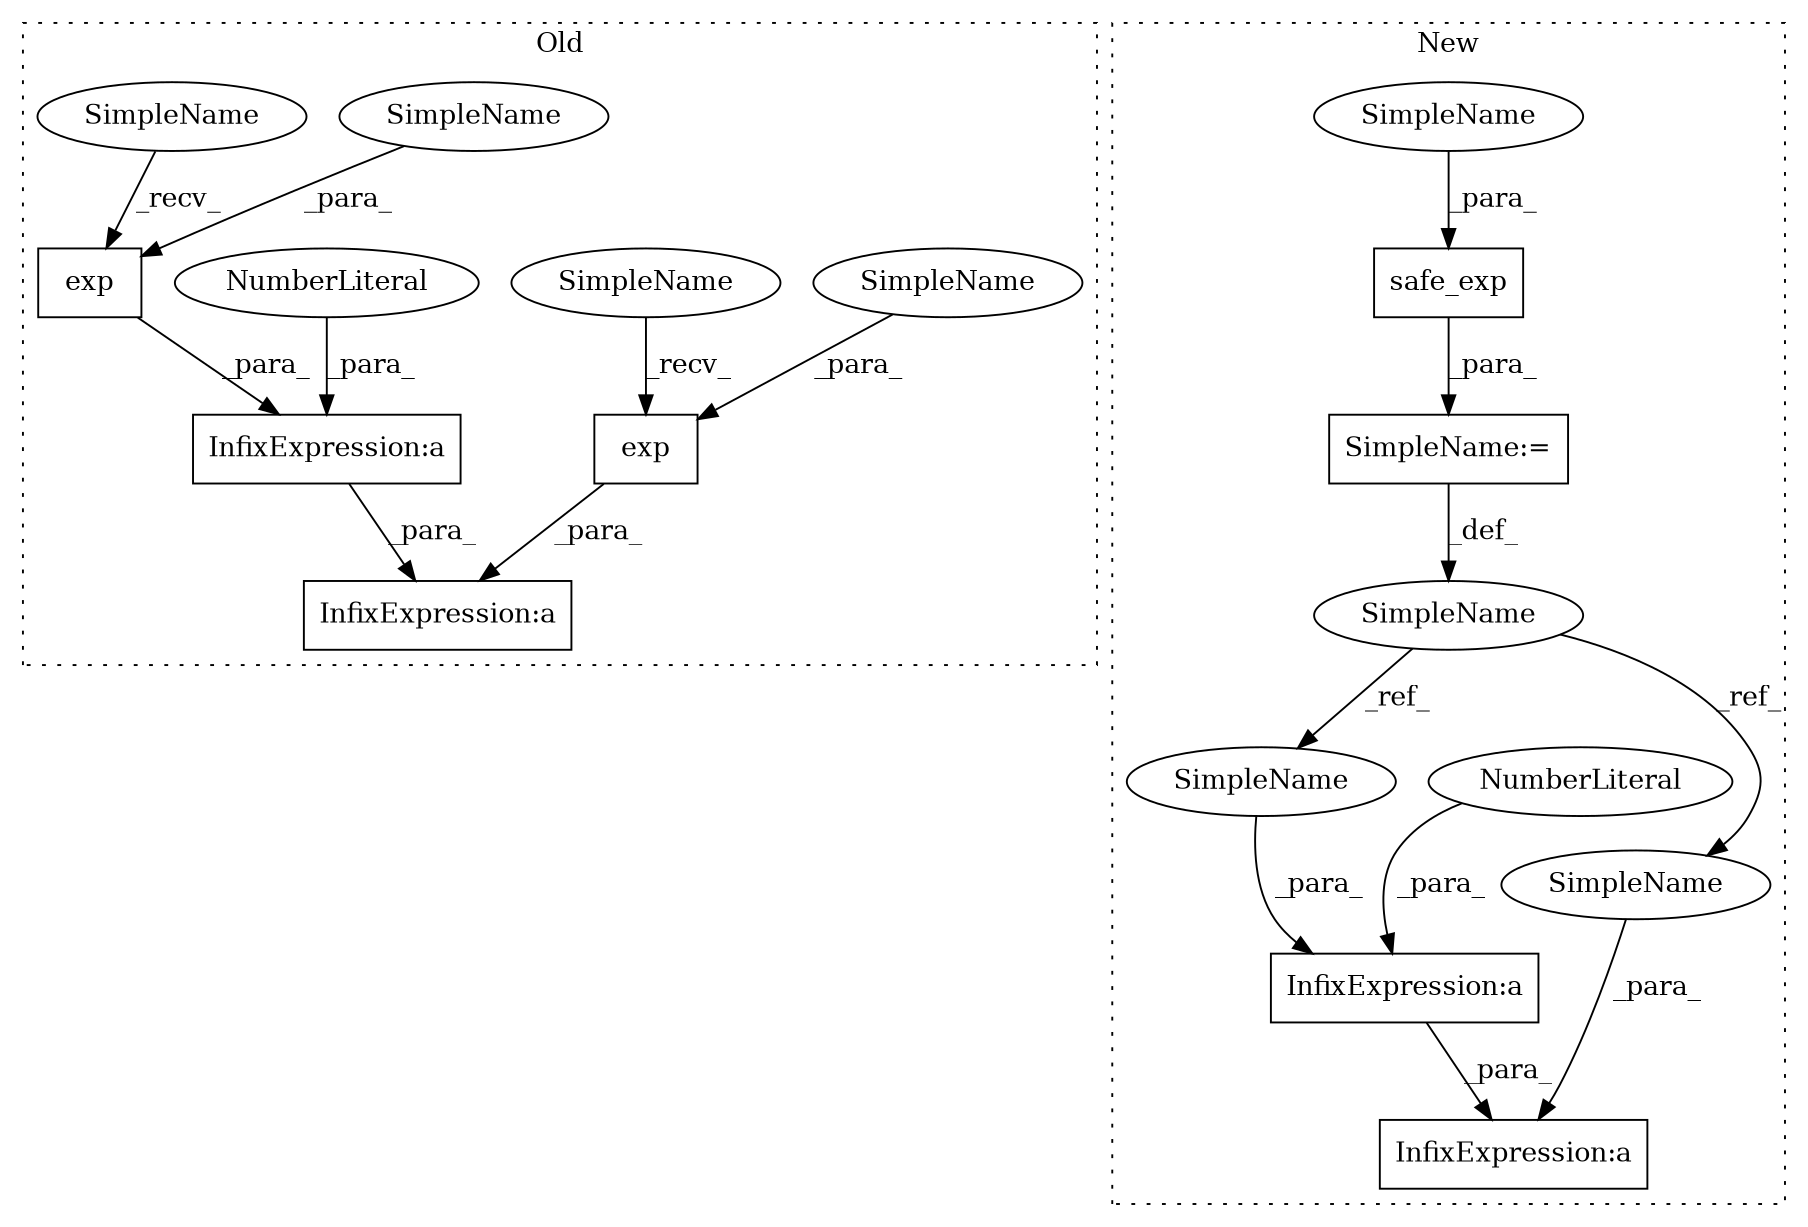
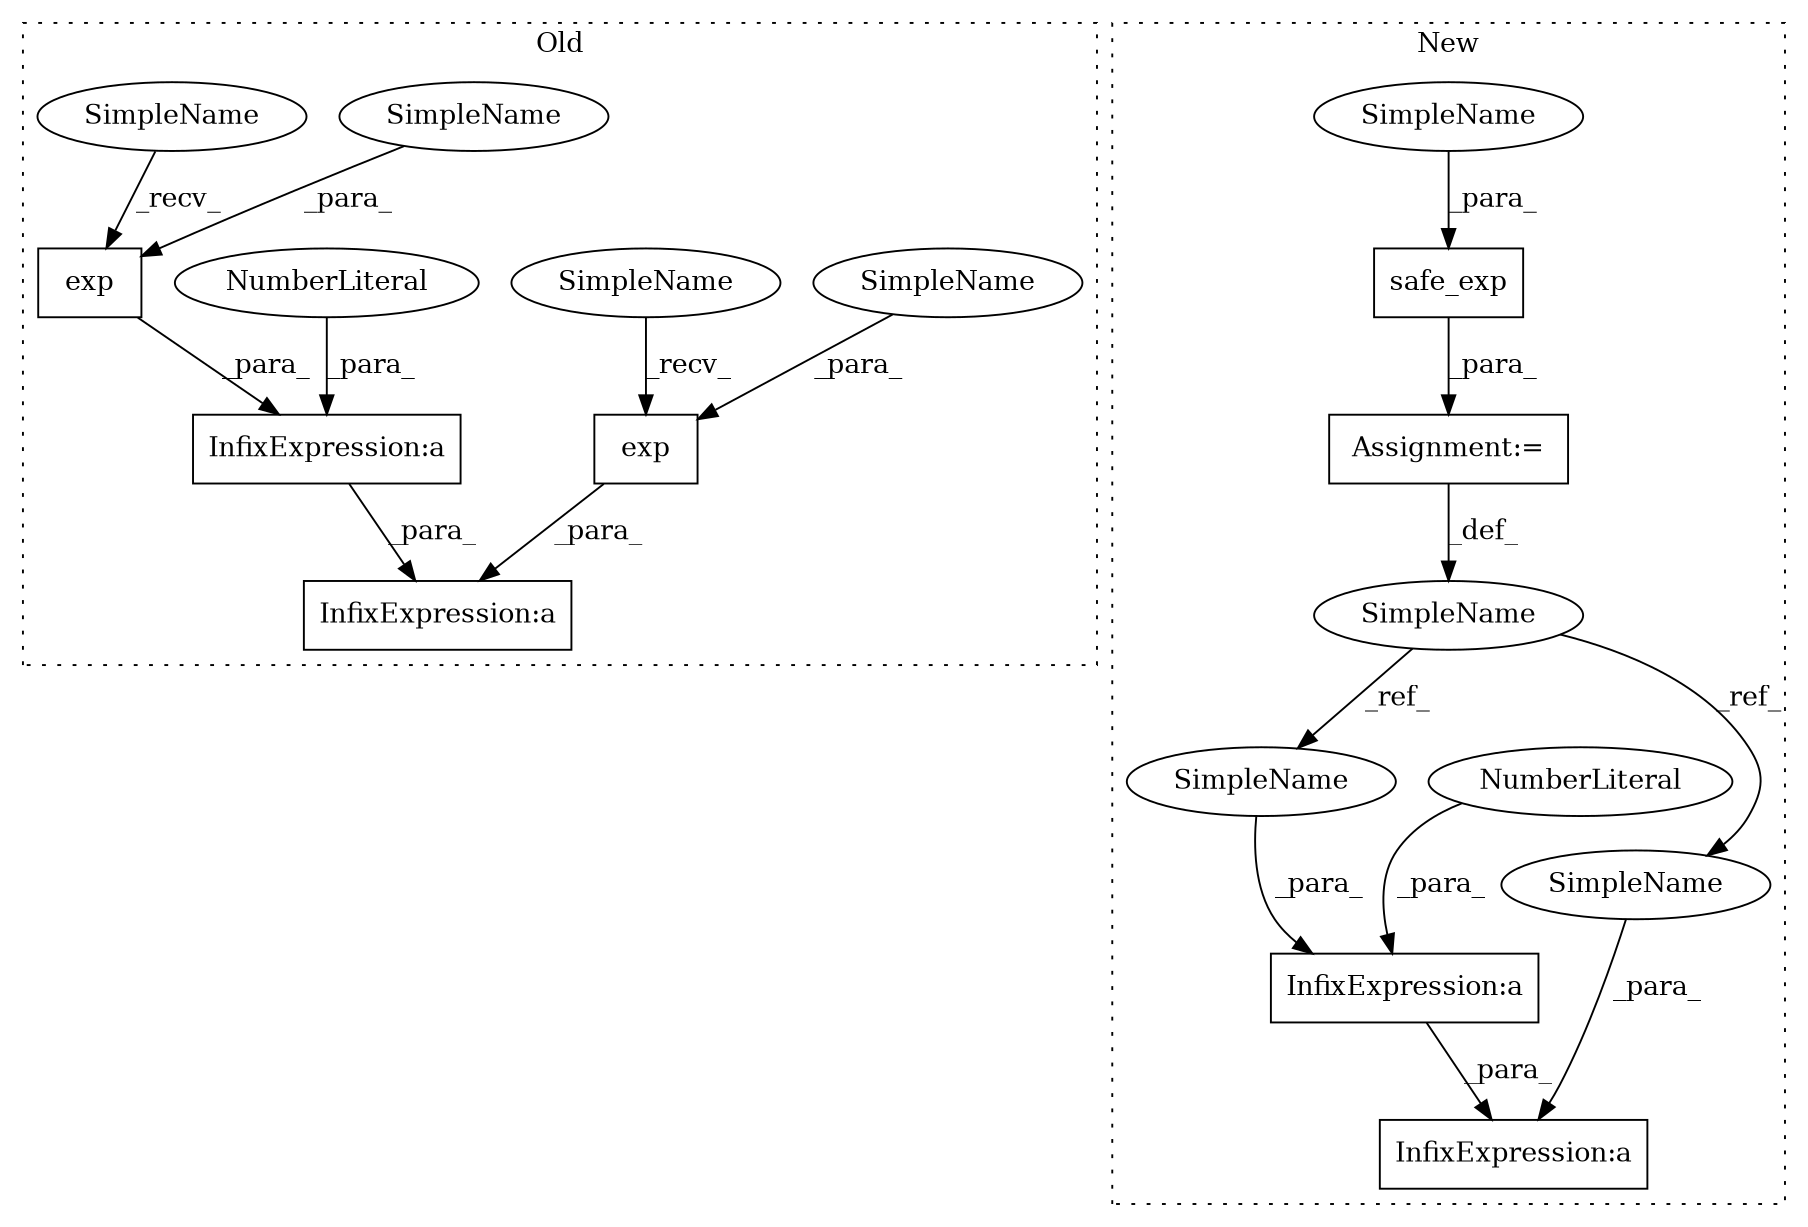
node "SimpleName:=": label "SimpleName:=" -> "Assignment:="
